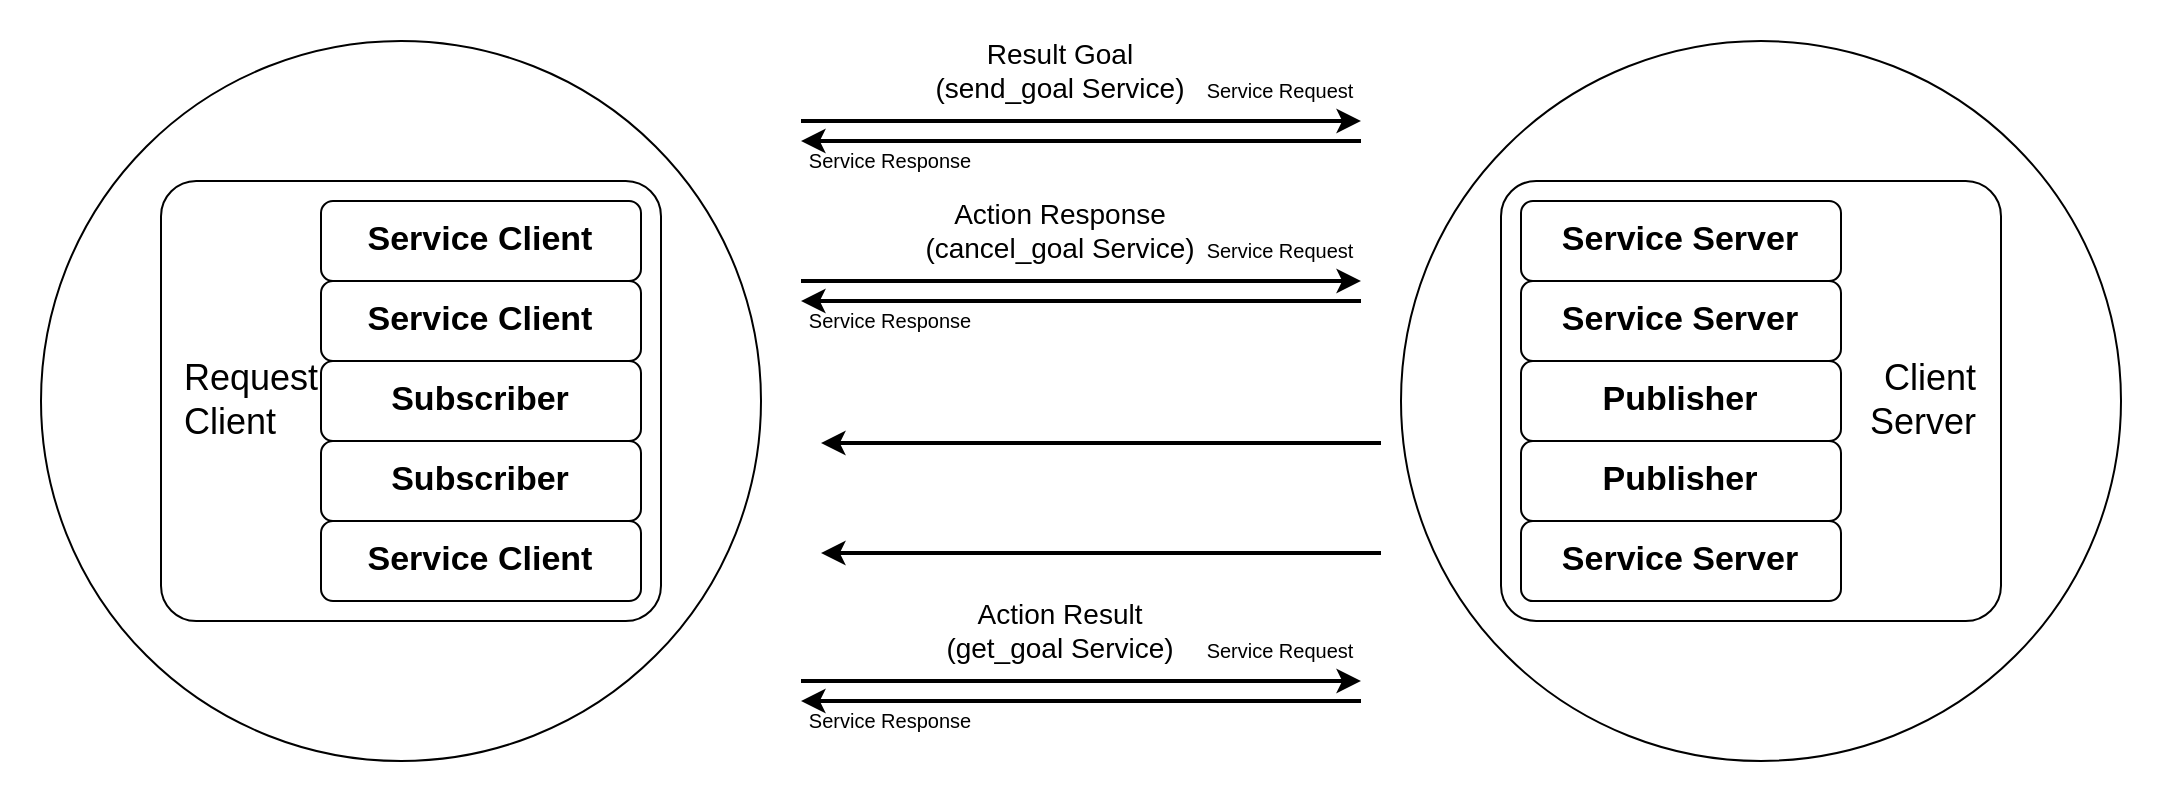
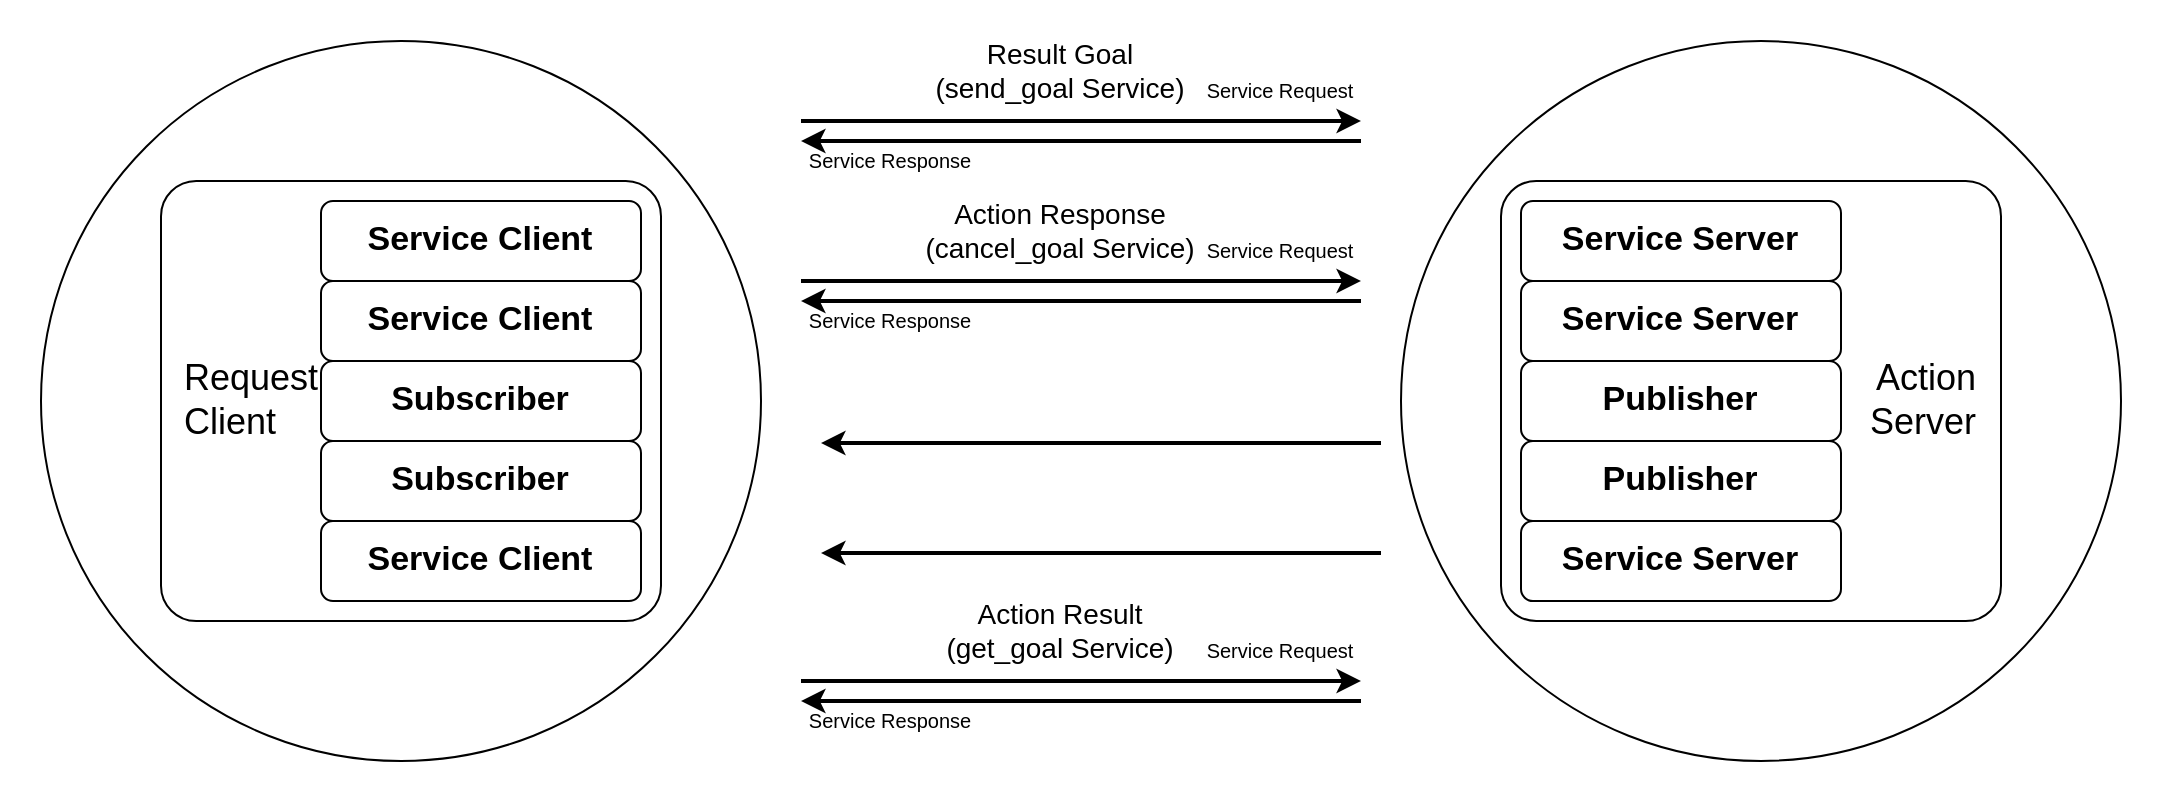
node "Client Server": label "Client Server" -> "Action Server"
